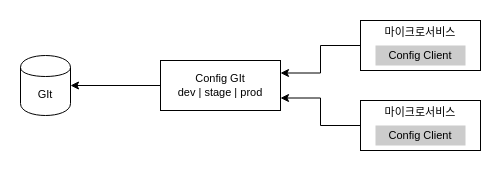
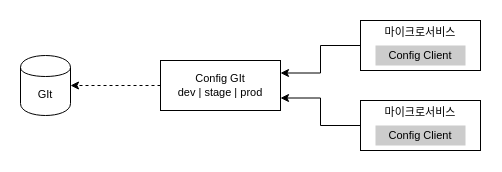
edge "Config GIt dev | stage | prod" -> "GIt": style solid -> dashed
